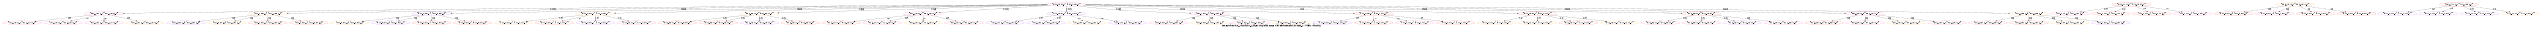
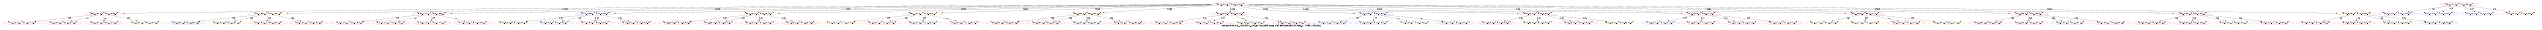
edge "[[0/0 r=1,0/0 r=1], [0/0 r=1,0/0 r=1]]" -> "[[0/0 r=1,1/1 r=1], [0/1 r=1,0/0 r=1]]": added, label "0.203"
edge "[[0/0 r=1,0/0 r=1], [0/0 r=1,0/0 r=1]]" -> "[[0/0 r=1,0/1 r=1], [0/0 r=1,0/1 r=1]]": added, label "0.0625"
